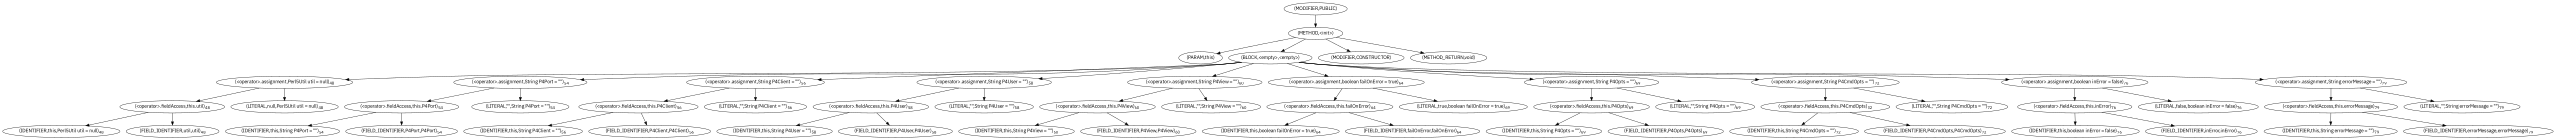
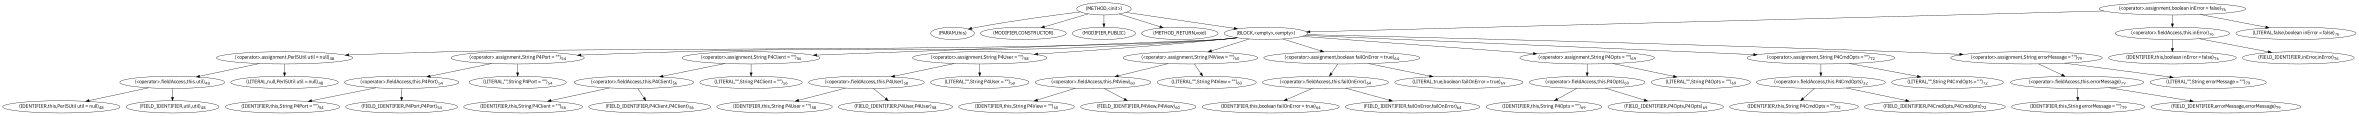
edge "(MODIFIER,PUBLIC)" -> "(METHOD,<init>)": reversed
edge "(BLOCK,<empty>,<empty>)" -> "(<operator>.assignment,boolean inError = false)": reversed
